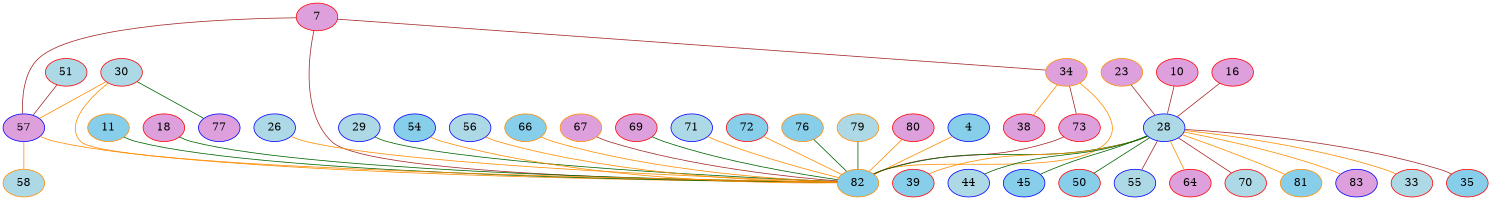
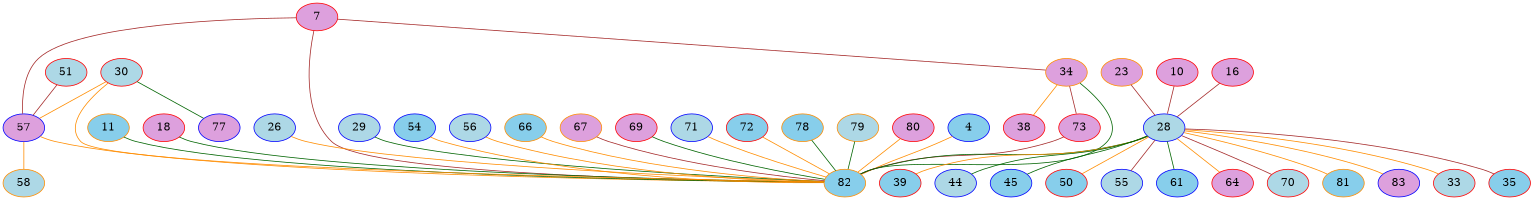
node "76": label "76" -> "78"
edge "28" -- "50": color darkgreen -> darkorange
edge "34" -- "82": color darkorange -> darkgreen
node "61": added
